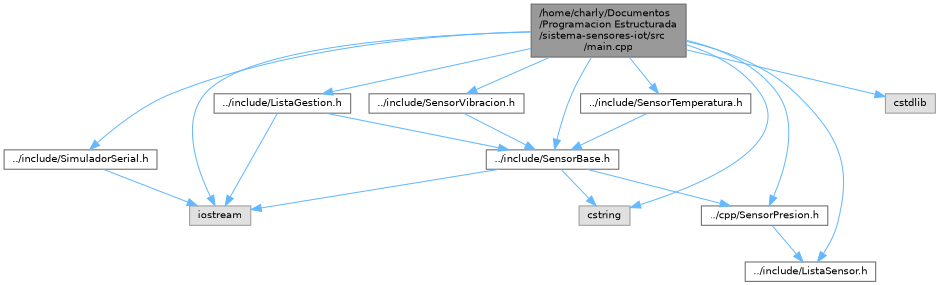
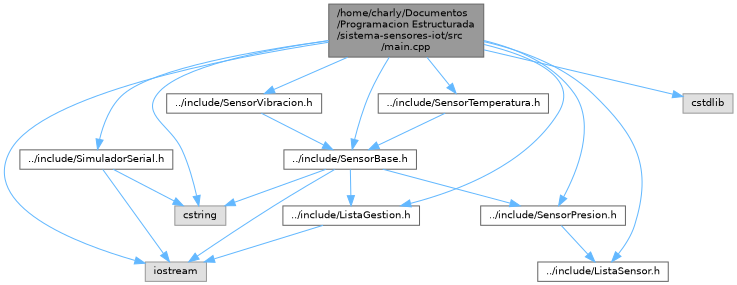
edge "../include/ListaGestion.h" -> "../include/SensorBase.h": reversed
edge "../include/SimuladorSerial.h" -> "cstring": added
node "../cpp/SensorPresion.h": label "../cpp/SensorPresion.h" -> "../include/SensorPresion.h"
